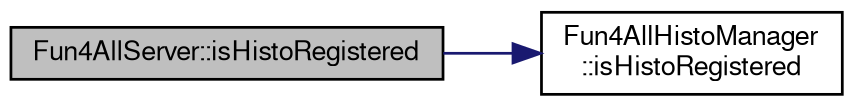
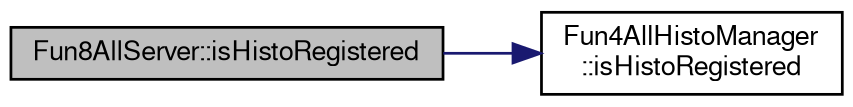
node "Fun4AllServer::isHistoRegistered": label "Fun4AllServer::isHistoRegistered" -> "Fun8AllServer::isHistoRegistered"
